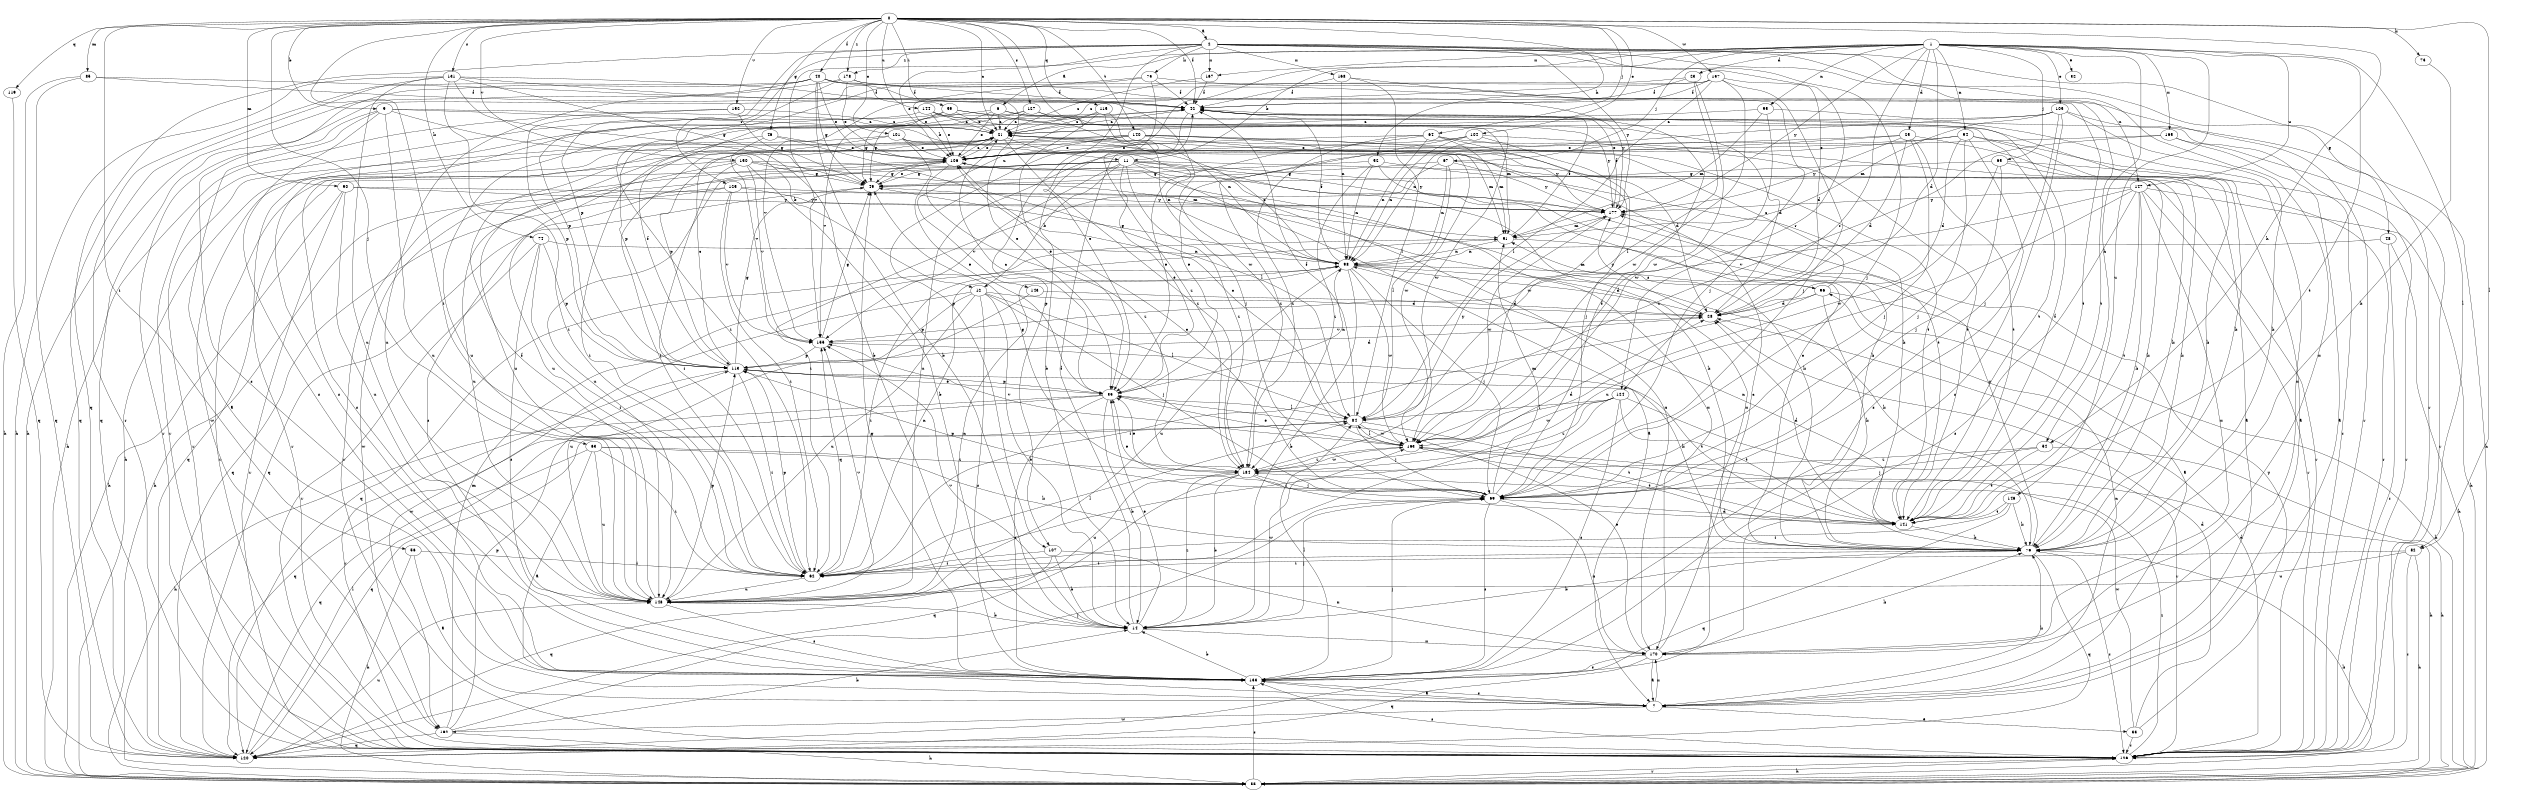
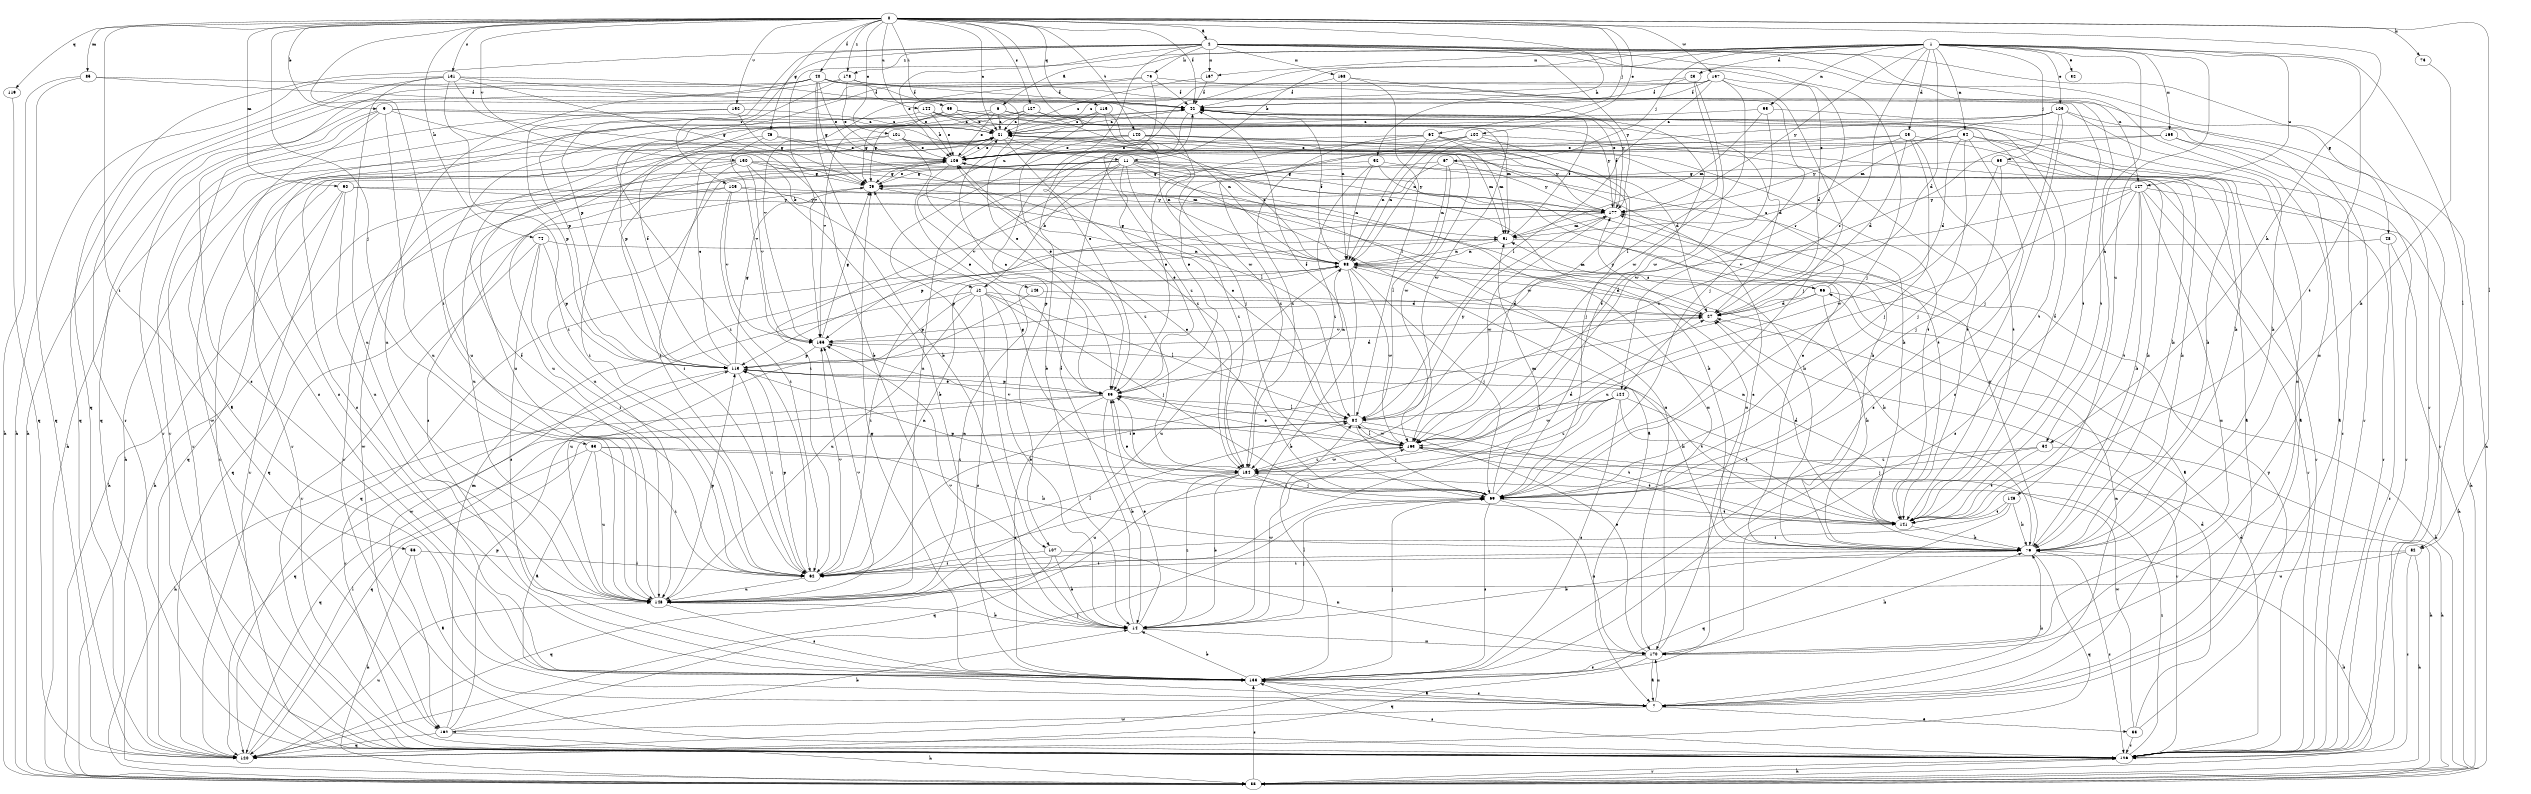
edge "140" -> "113": now "177" -> "113"
node "28": label "28" -> "27"
edge "62" -> "155": label "q" -> "v"
edge "69" -> "141": label "d" -> "t"
